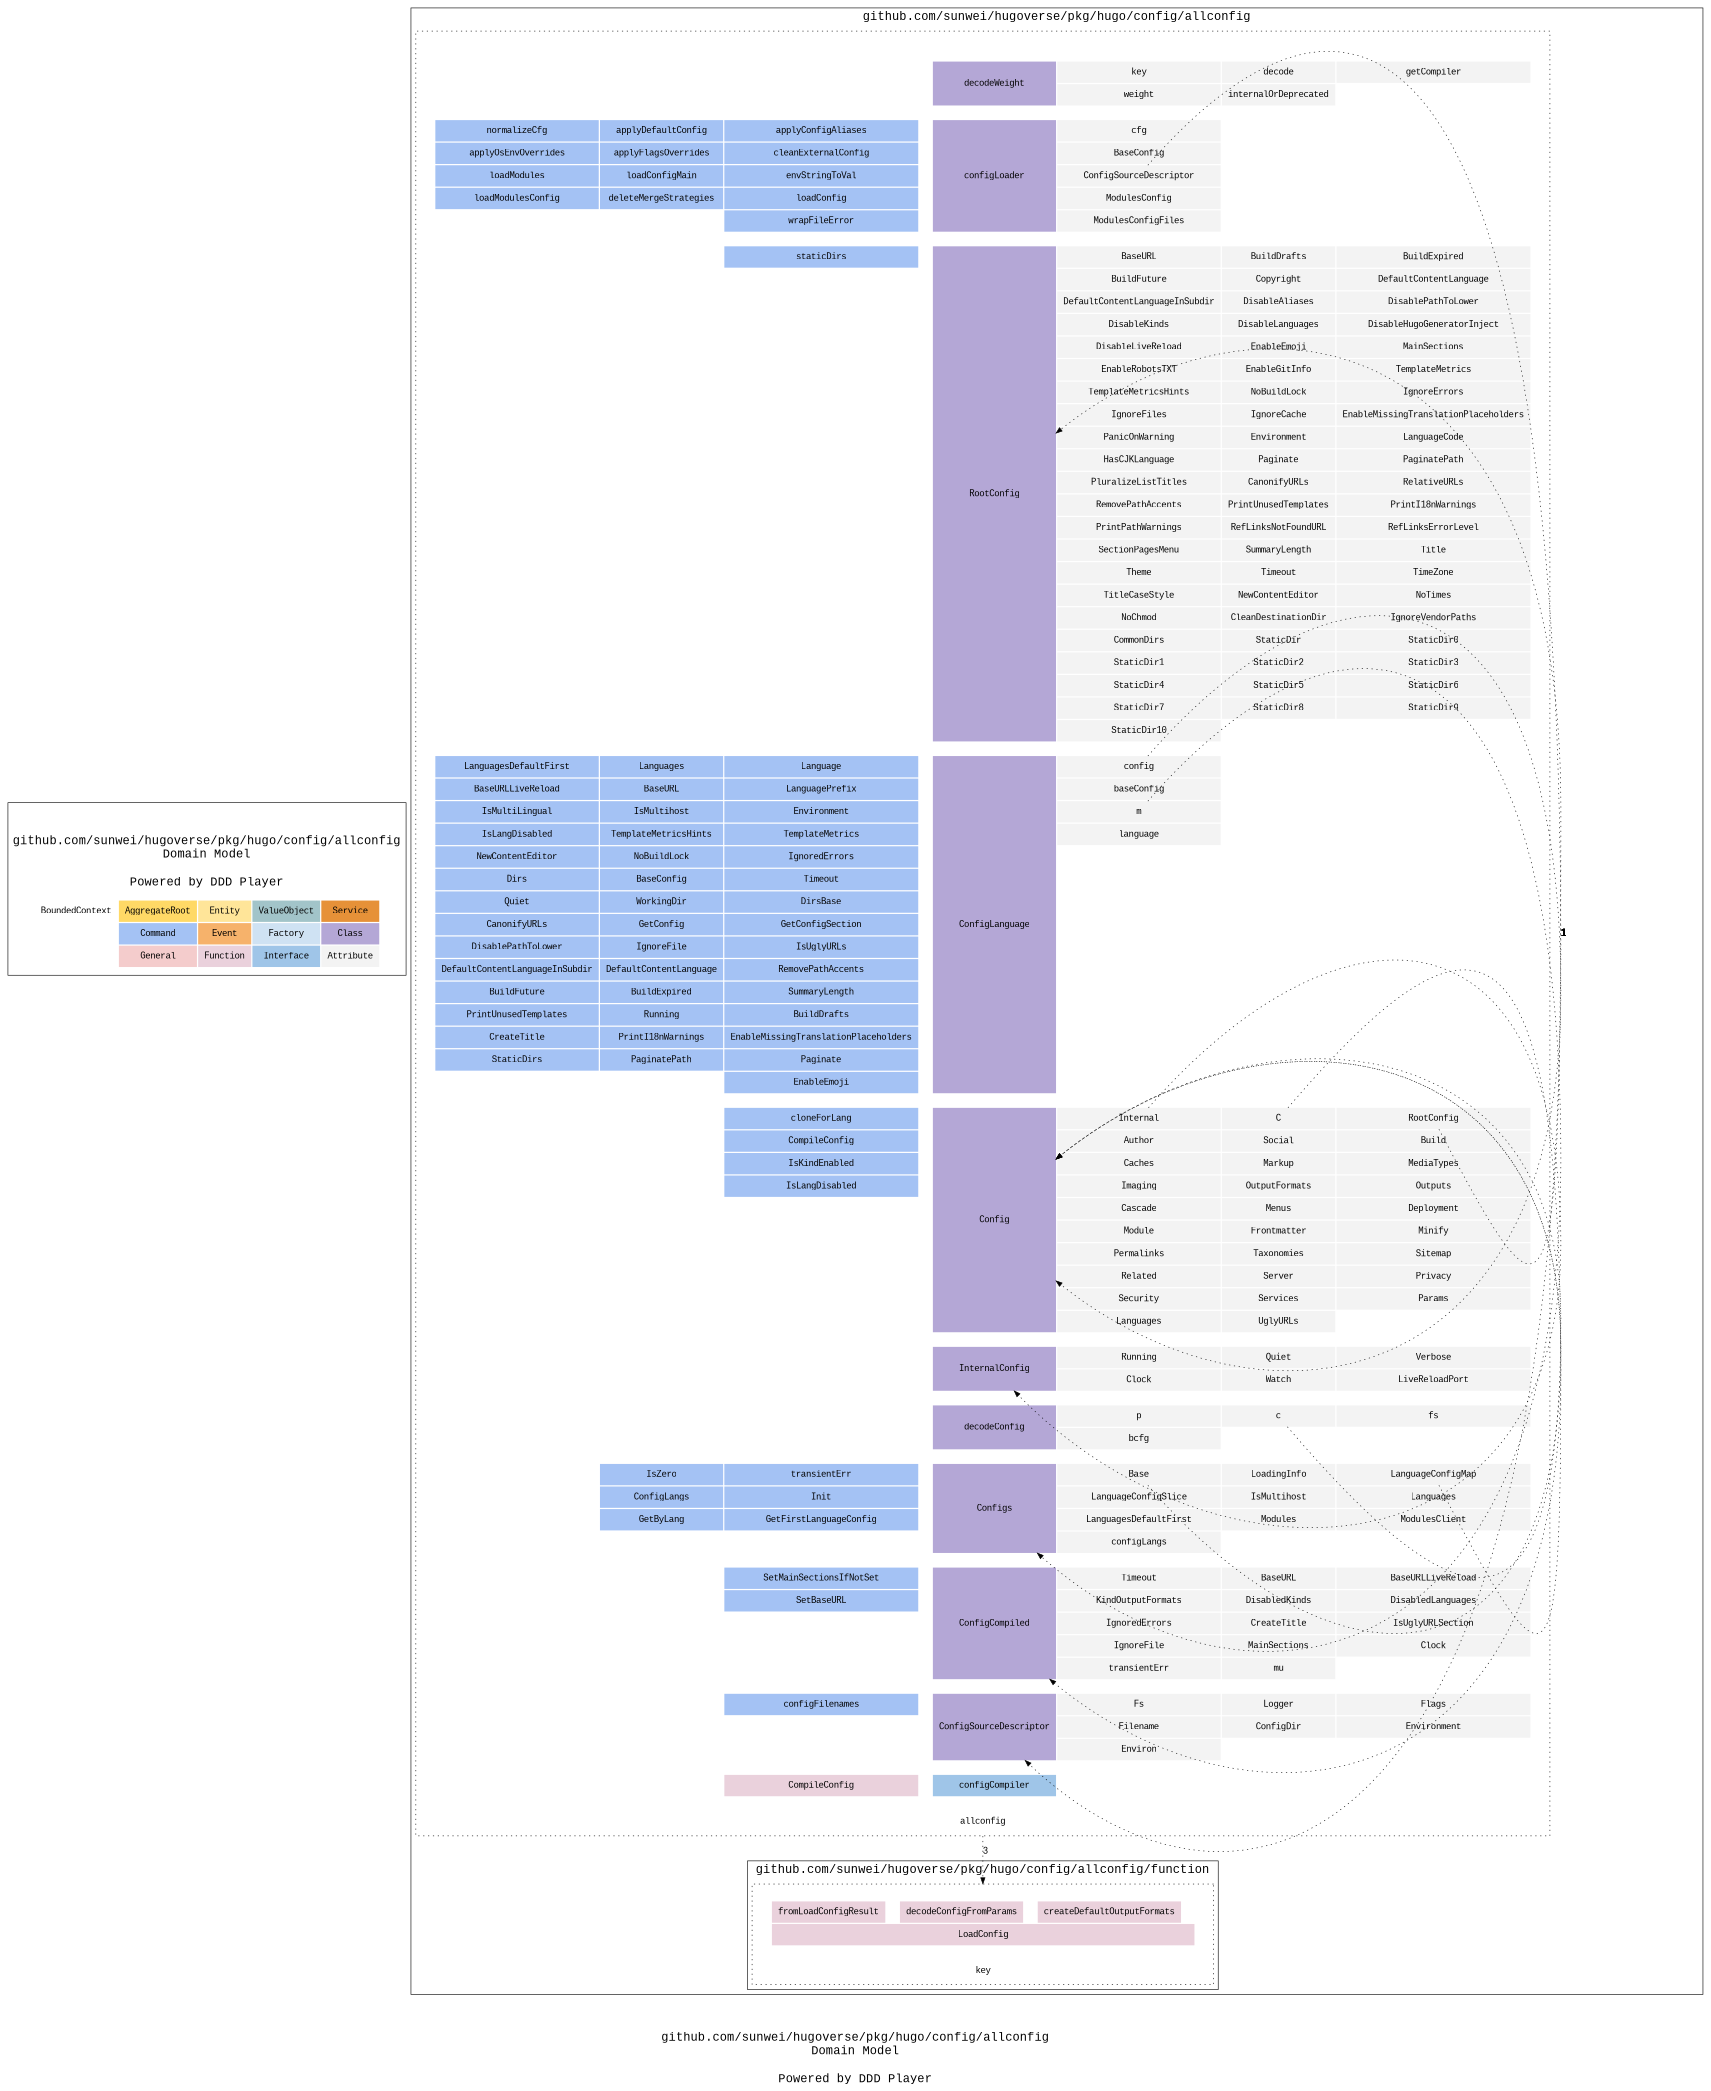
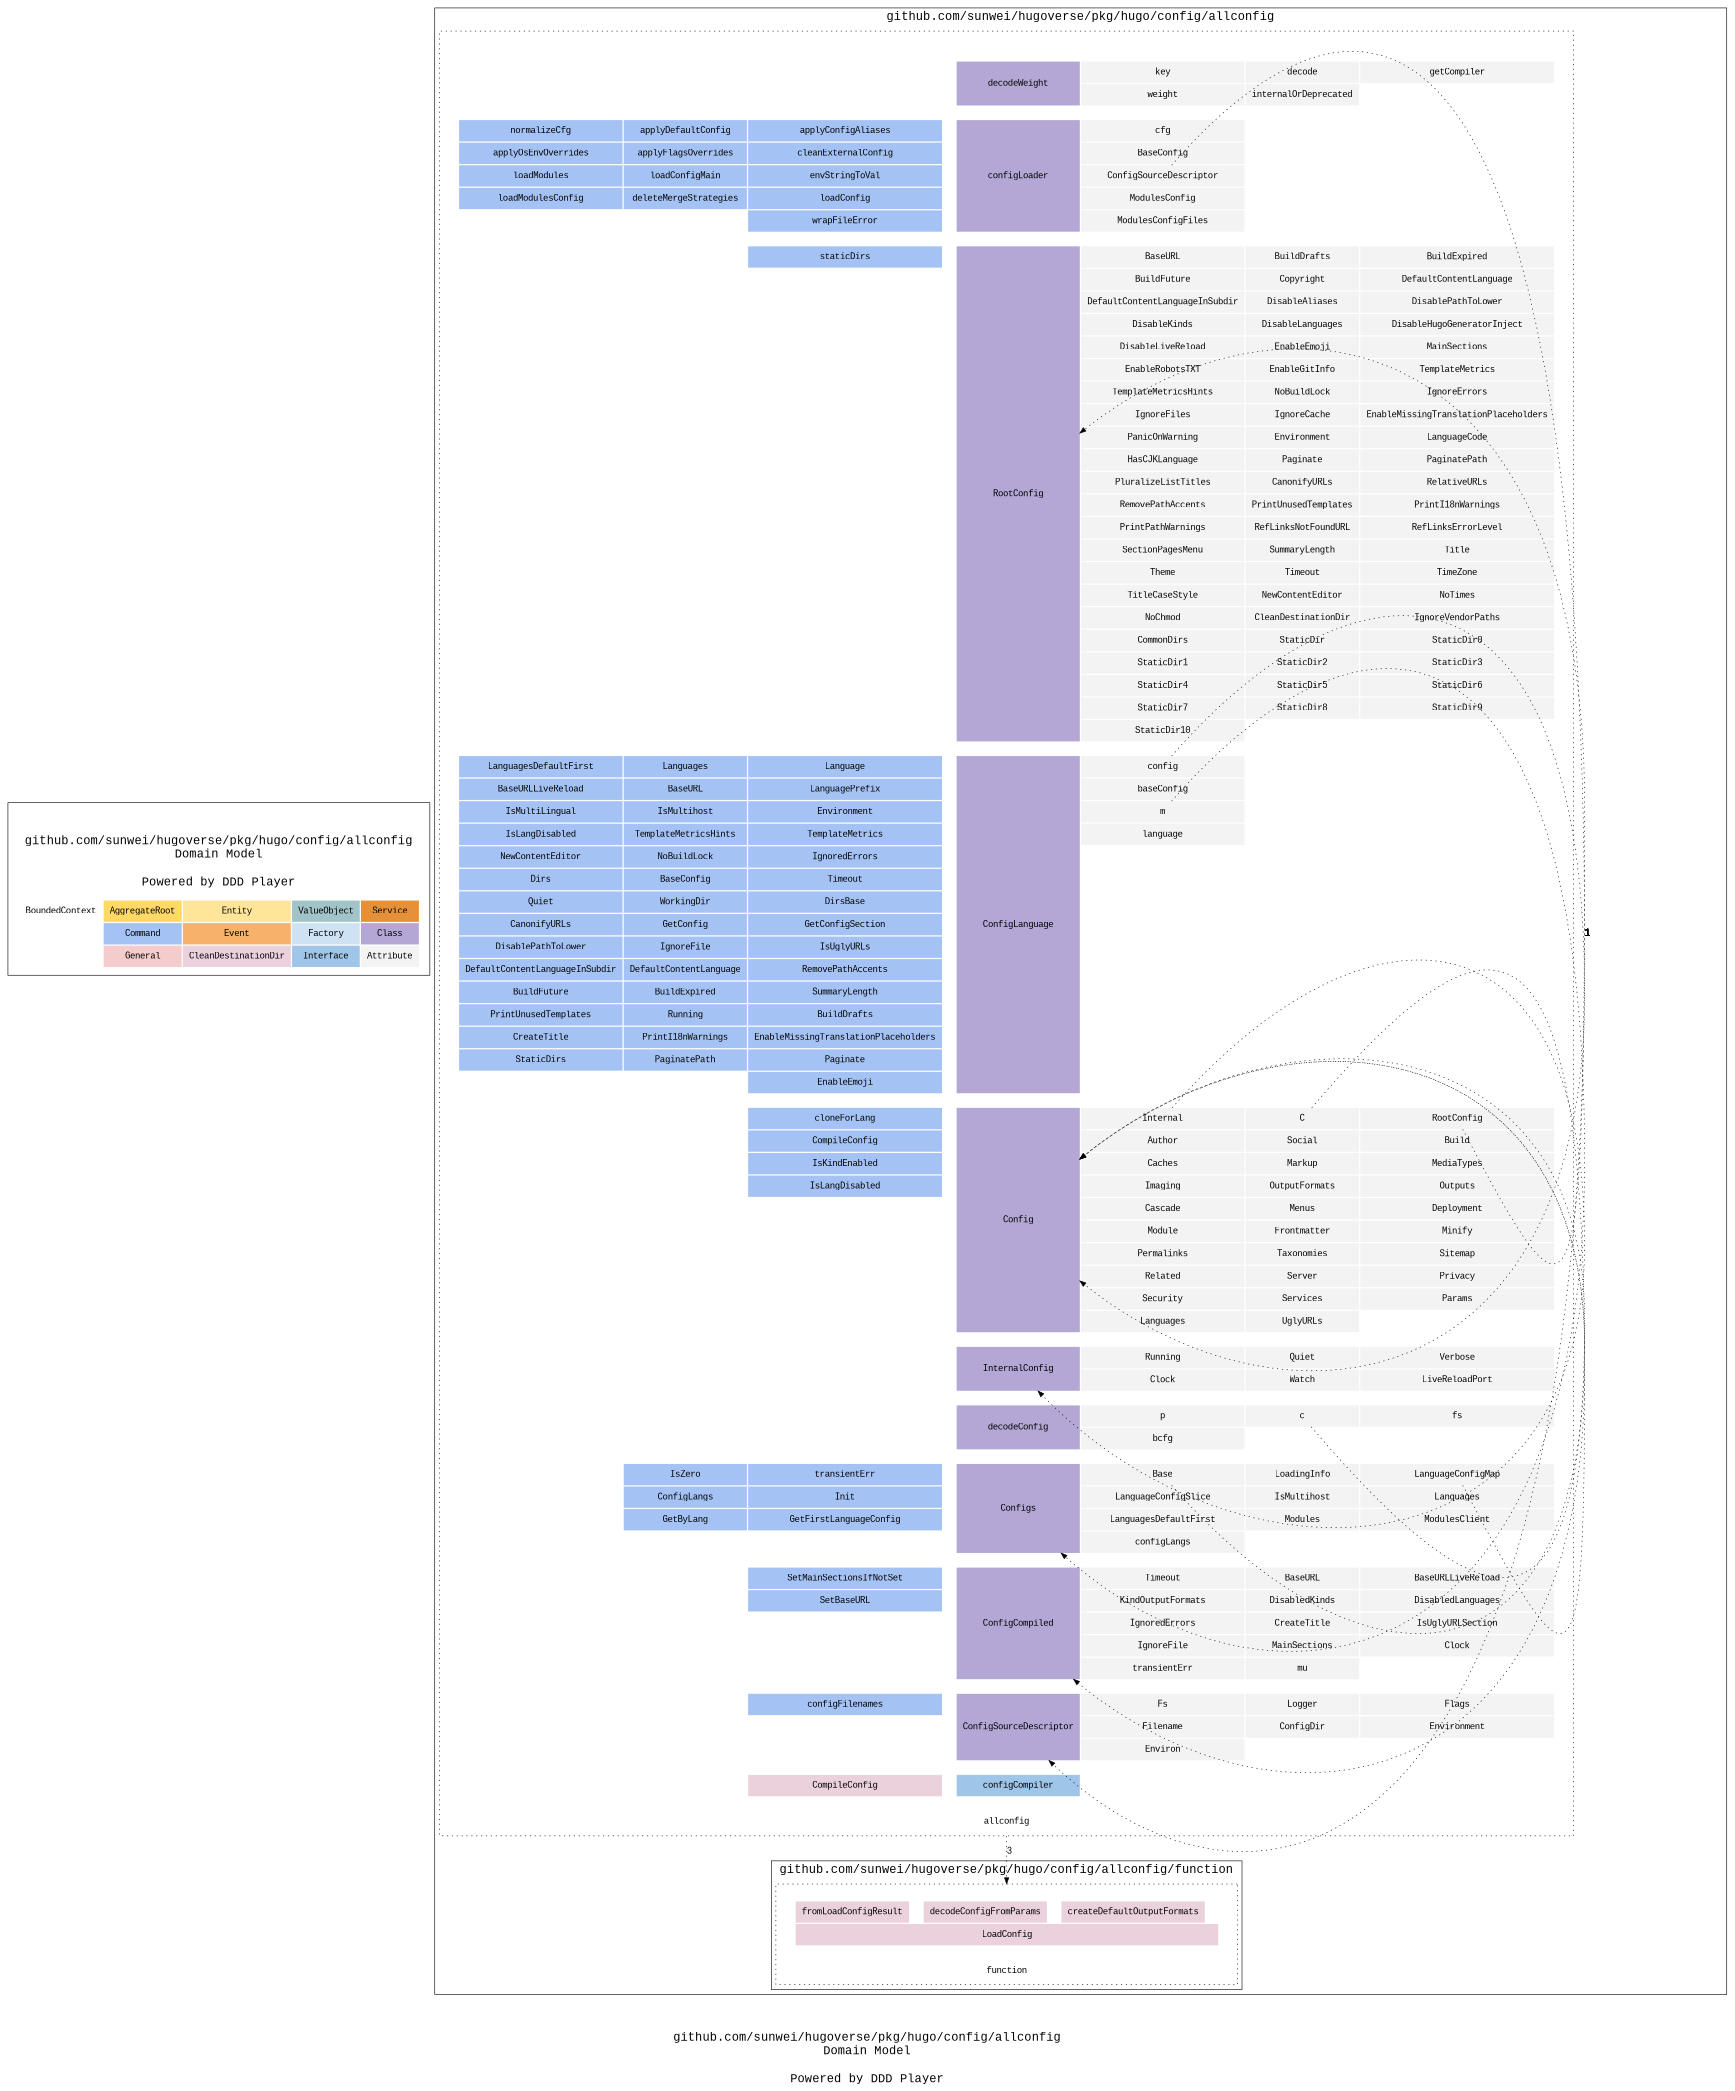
node "BoundedContext": text "Function" -> "CleanDestinationDir"
node "fromLoadConfigResult": text "key" -> "function"
